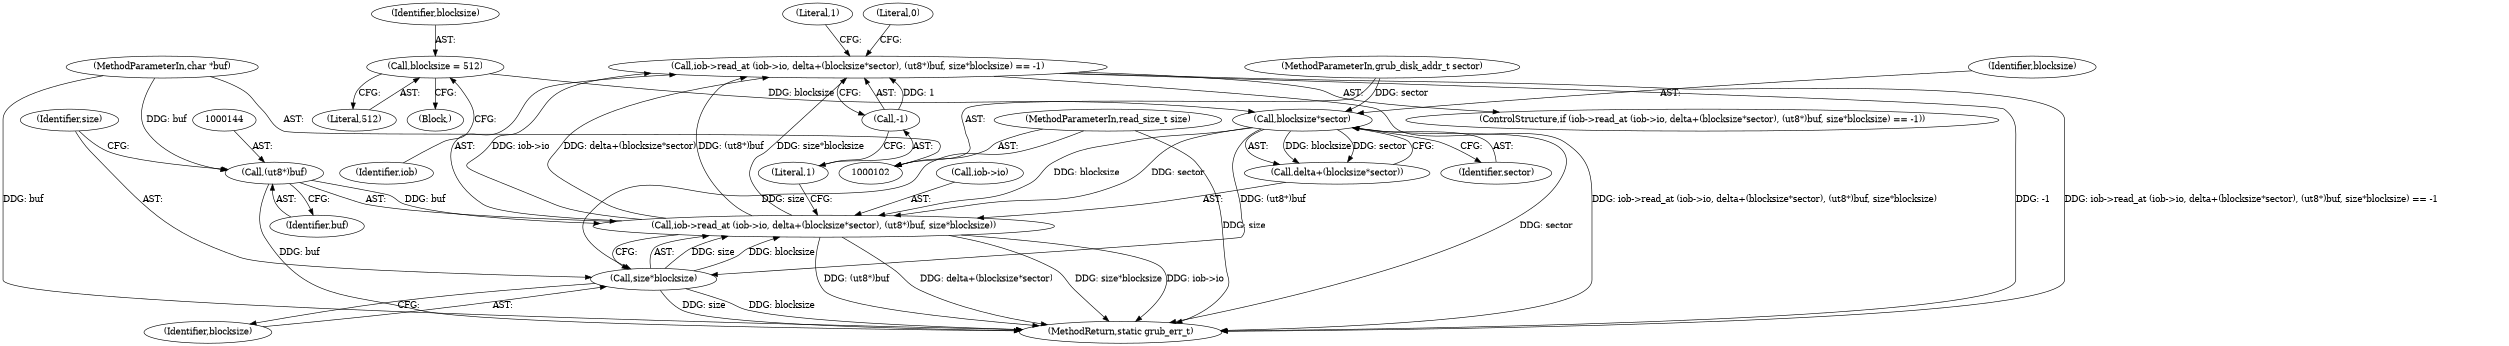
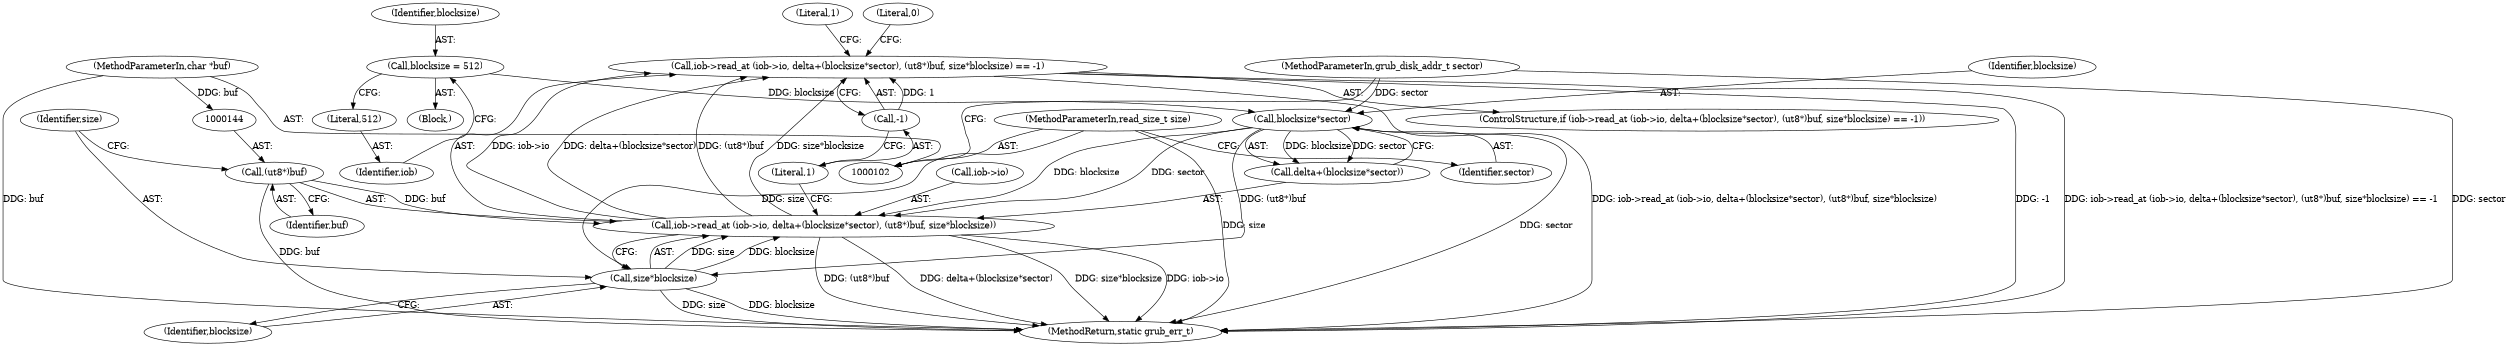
edge "(Call,blocksize = 512)" -> "(Block,)": label "CFG: " -> "AST: "
edge "(Literal,512)" -> "(Call,blocksize = 512)": now "(Literal,512)" -> "(Identifier,iob)"
edge "(MethodParameterIn,grub_disk_addr_t sector)" -> "1000102": label "AST: " -> "CFG: "
edge "(Call,blocksize*sector)" -> "(Identifier,sector)": now "(MethodParameterIn,read_size_t size)" -> "(Identifier,sector)"
edge "(MethodParameterIn,char *buf)" -> "(Call,(ut8*)buf)": now "(MethodParameterIn,char *buf)" -> "1000144"
edge "(MethodParameterIn,grub_disk_addr_t sector)" -> "(MethodReturn,static grub_err_t)": added, label "DDG: sector"
